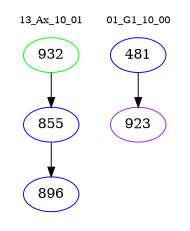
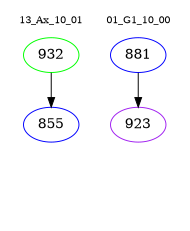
node "481": label "481" -> "881"
node "896": removed
